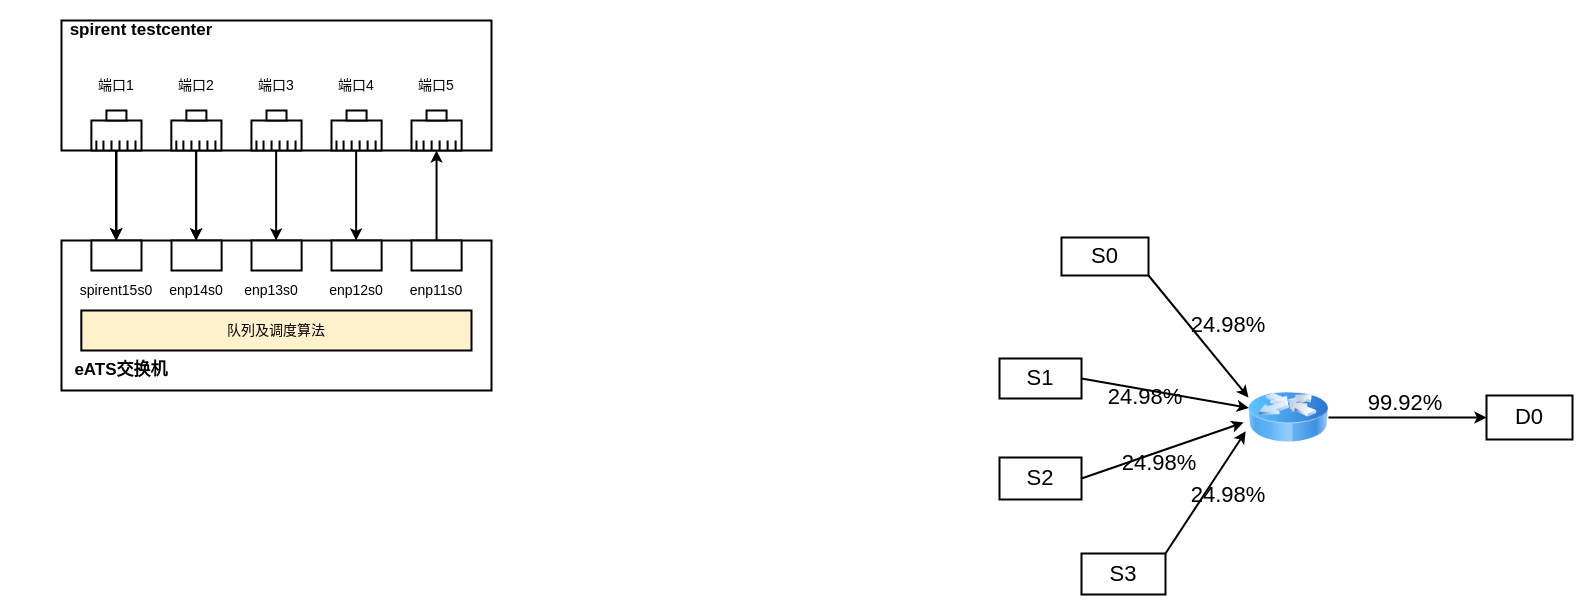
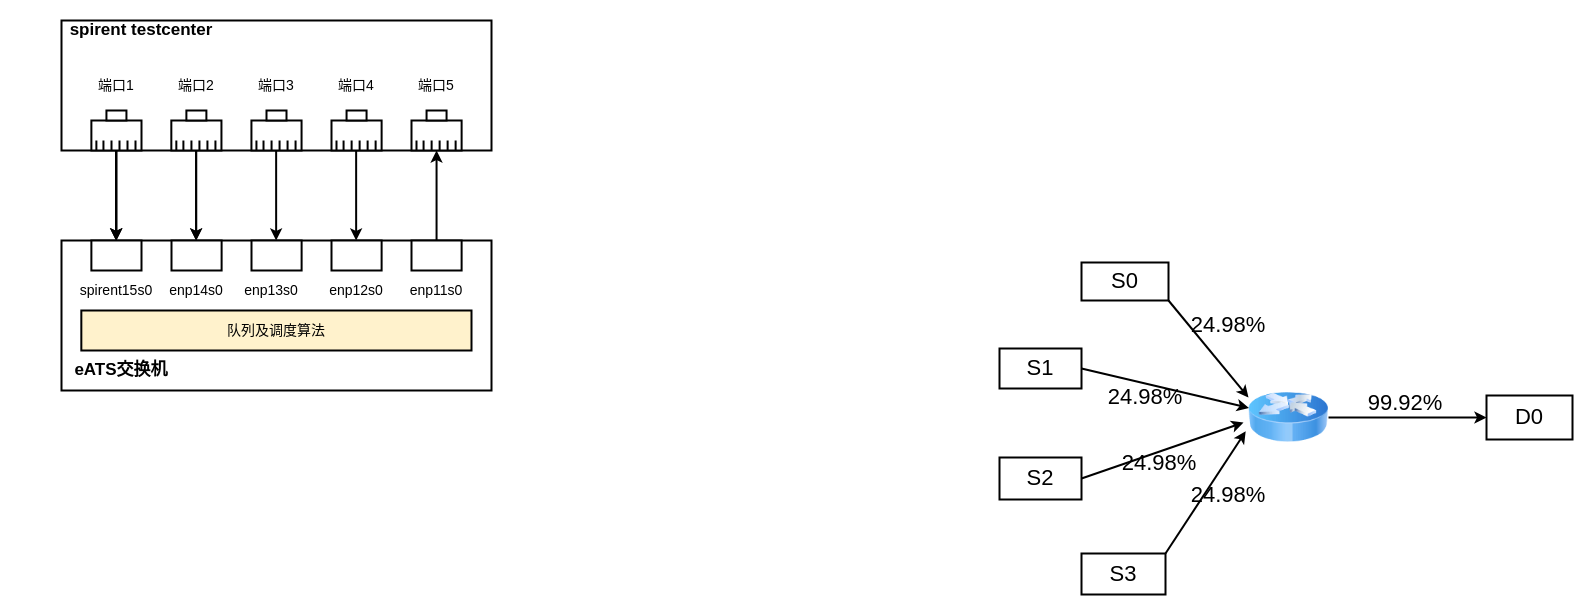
node "S0": moved (1105, 257) -> (1125, 282)
node "S1": moved (1041, 379) -> (1041, 369)
